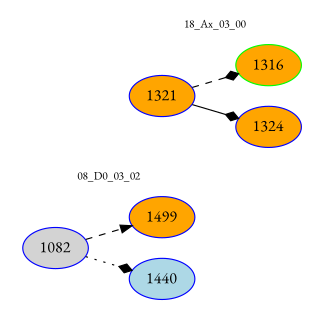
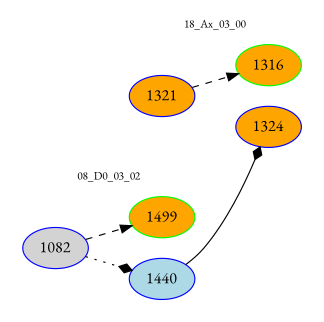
edge "1321" -> "1316": arrowhead diamond -> normal
edge "1321" -> "1324": now "1440" -> "1324"
node "1499": color blue -> green
